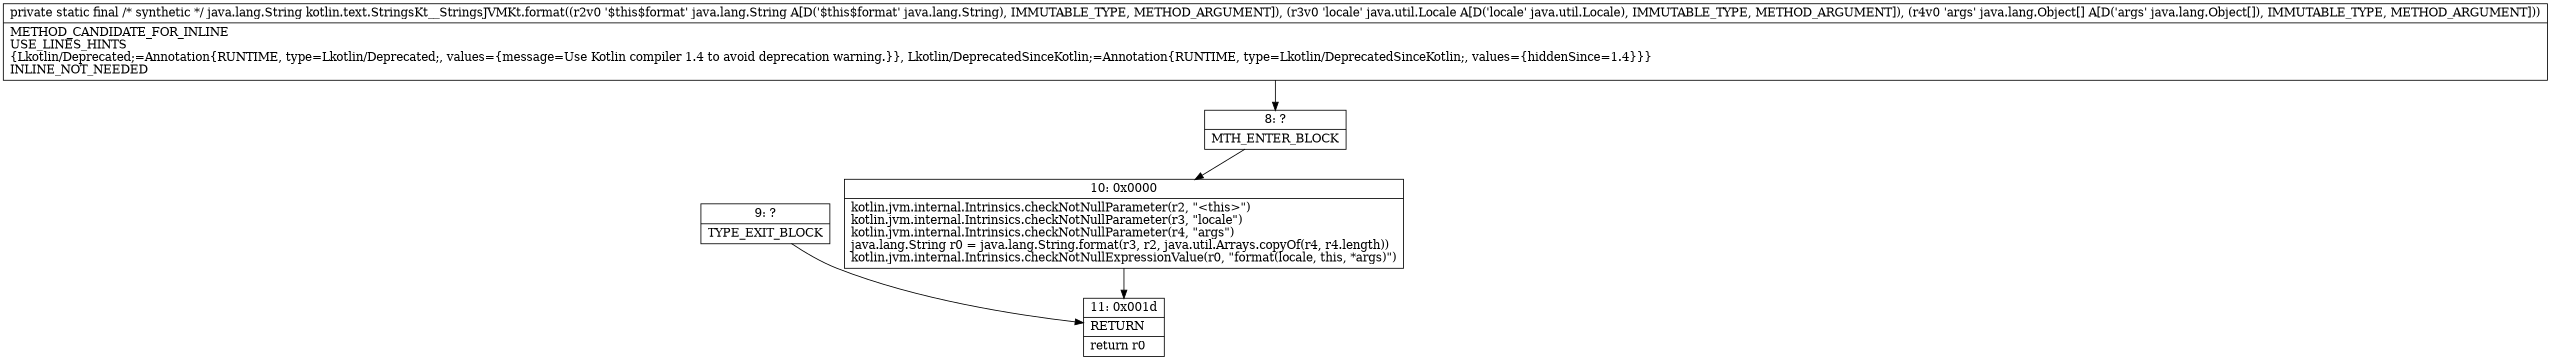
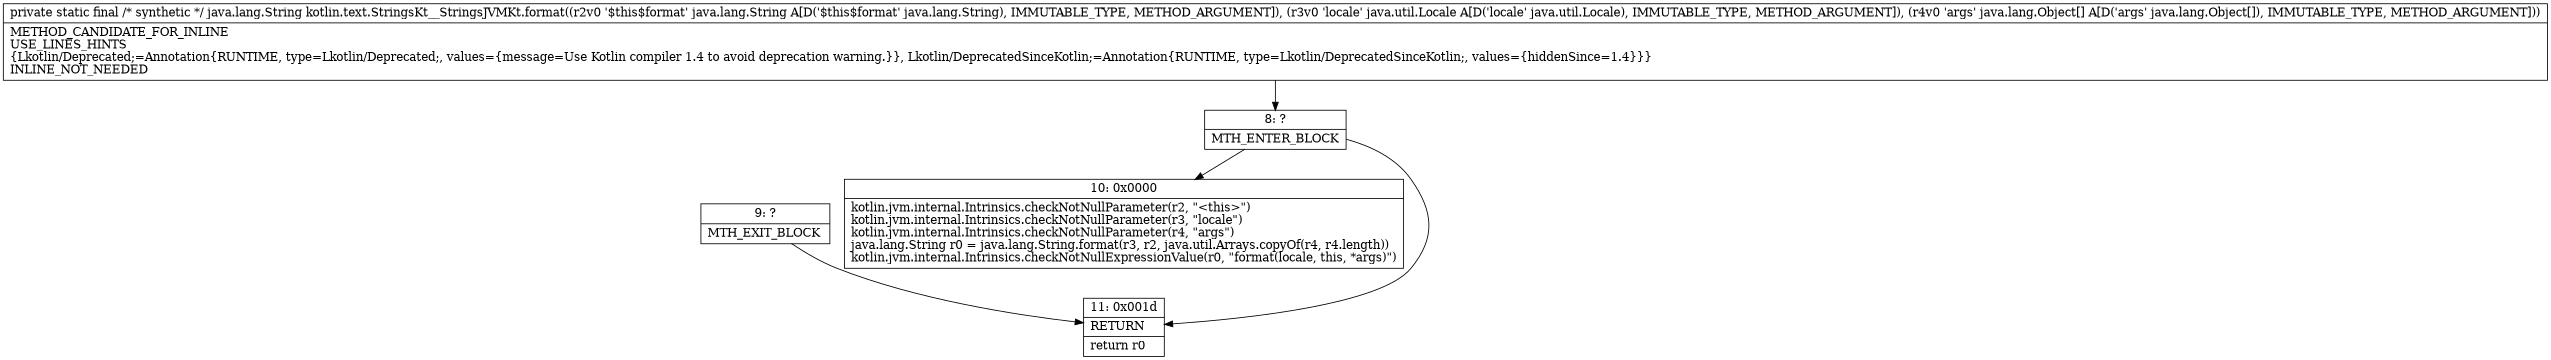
node "9: ?": text "TYPE_EXIT_BLOCK" -> "MTH_EXIT_BLOCK"
edge "10: 0x0000" -> "11: 0x001d": now "8: ?" -> "11: 0x001d"
